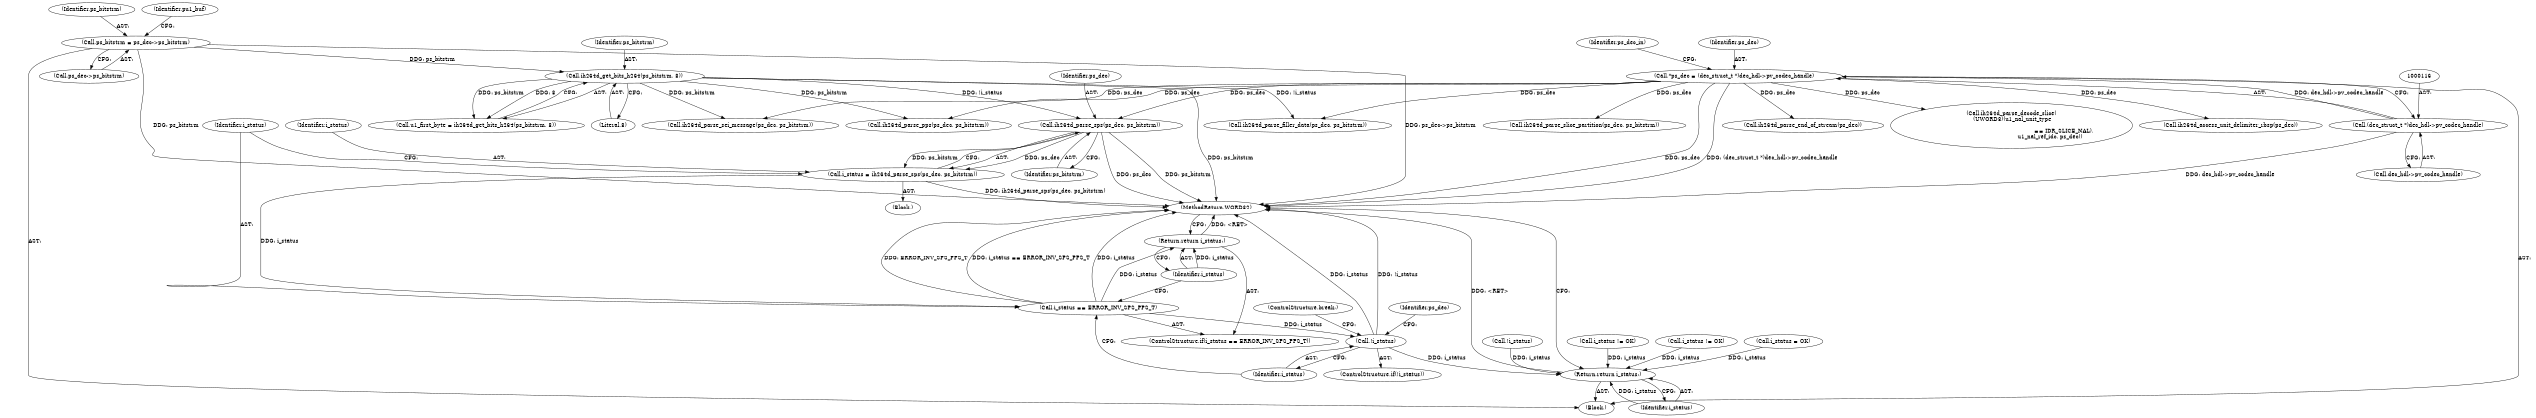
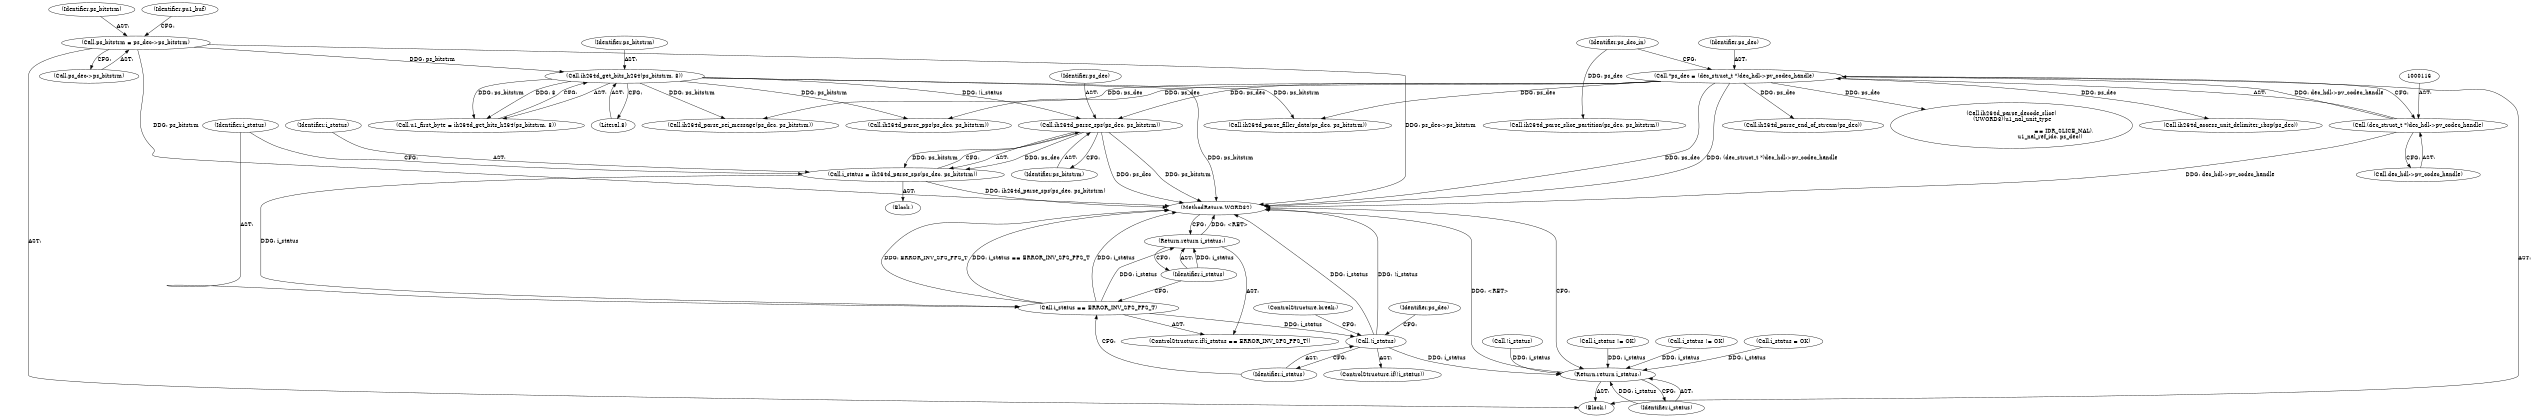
edge "(Call,ih264d_get_bits_h264(ps_bitstrm, 8))" -> "(Call,ih264d_parse_filler_data(ps_dec, ps_bitstrm))": label "DDG: !i_status" -> "DDG: ps_bitstrm"
edge "(Call,*ps_dec = (dec_struct_t *)dec_hdl->pv_codec_handle)" -> "(Call,ih264d_parse_slice_partition(ps_dec, ps_bitstrm))": now "(Identifier,ps_dec_in)" -> "(Call,ih264d_parse_slice_partition(ps_dec, ps_bitstrm))"
